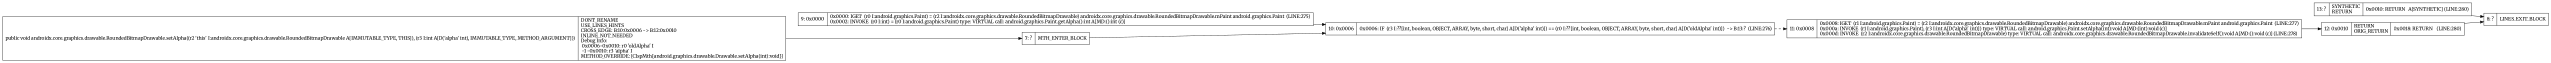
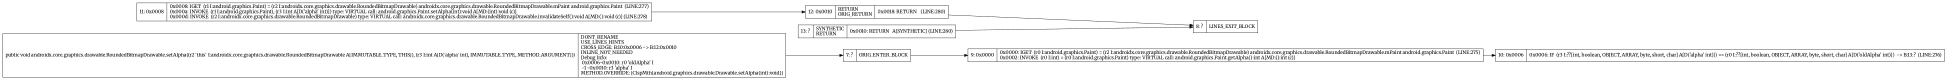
edge "10: 0x0006" -> "11: 0x0008": removed
edge "7: ?" -> "10: 0x0006": now "7: ?" -> "9: 0x0000"
node "7: ?": text "MTH_ENTER_BLOCK" -> "ORIG_ENTER_BLOCK"
